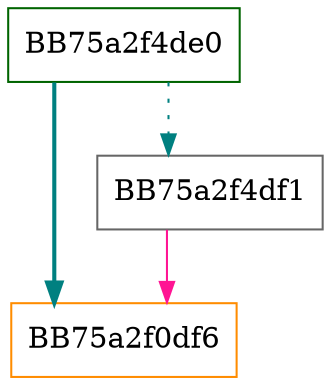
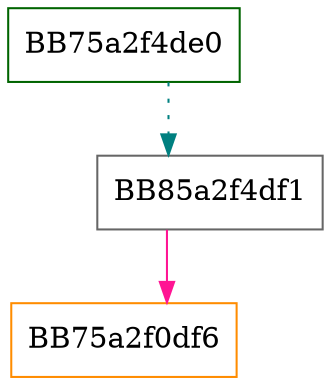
edge "BB75a2f4de0" -> "BB75a2f0df6": removed
node "BB75a2f4df1": label "BB75a2f4df1" -> "BB85a2f4df1"
